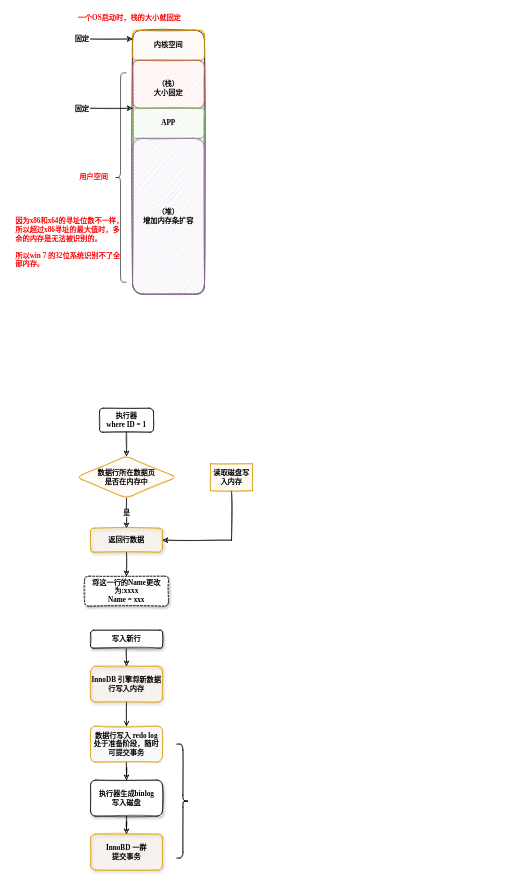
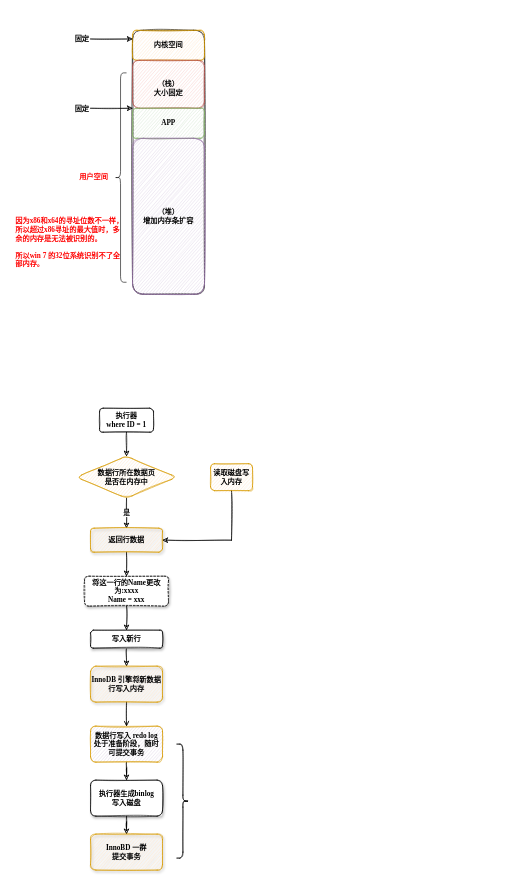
node "一个OS启动时，栈的大小就固定": removed
node "读取磁盘写入内存": shape rectangle -> rounded rectangle
edge "将这一行的Name更改为:xxxx Name = xxx" -> "写入新行": added
